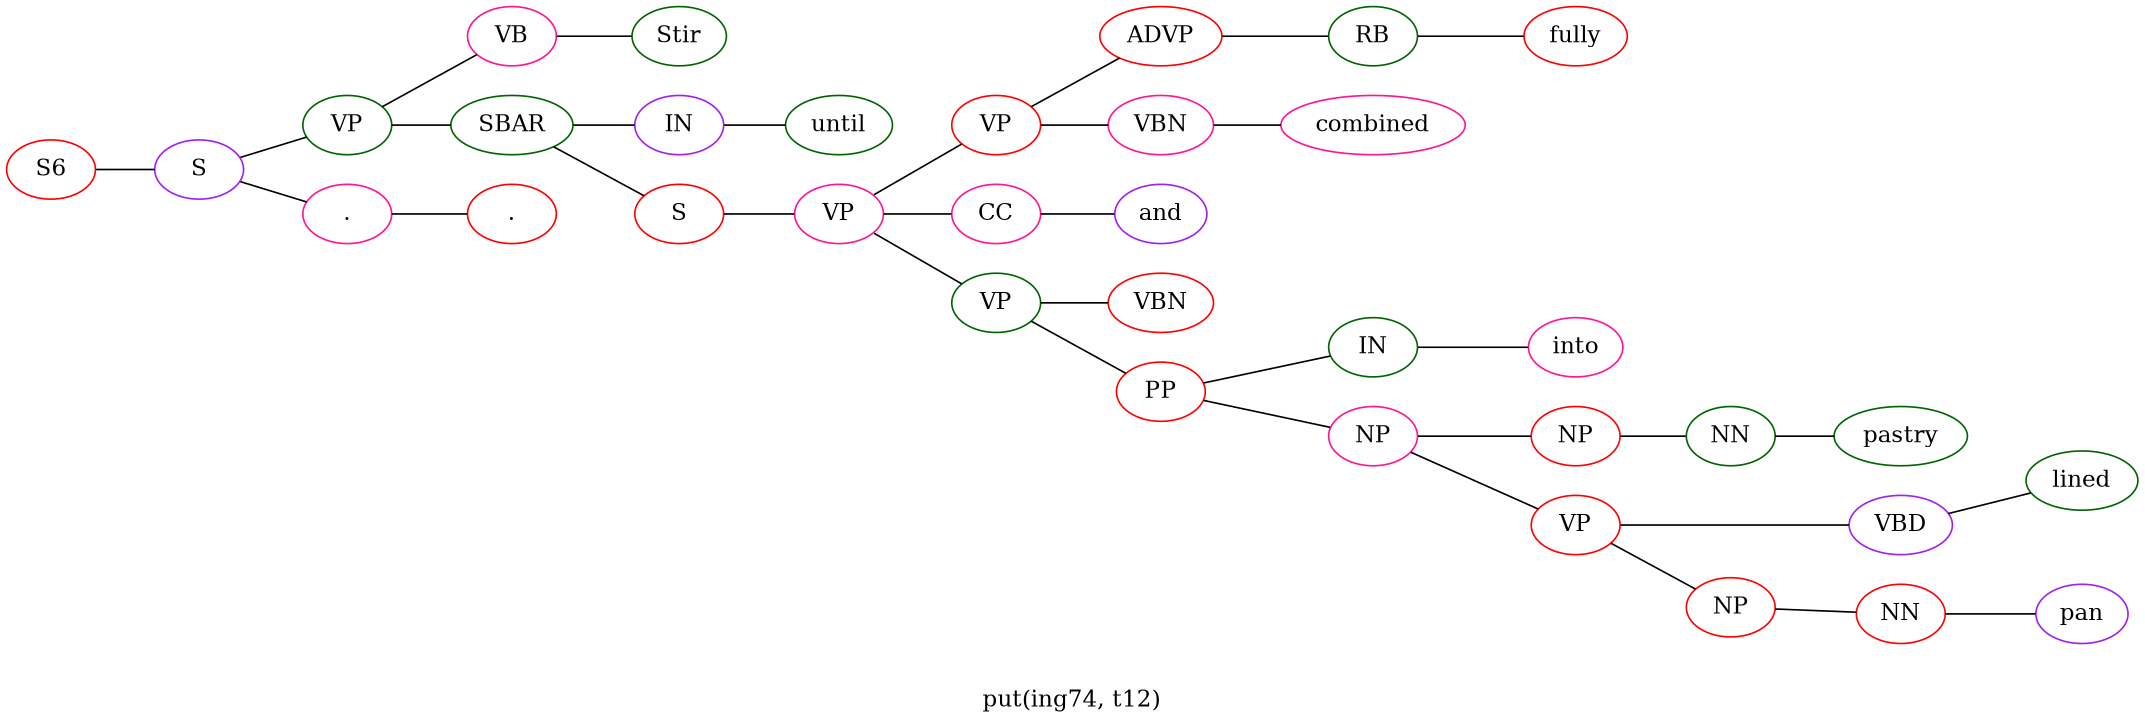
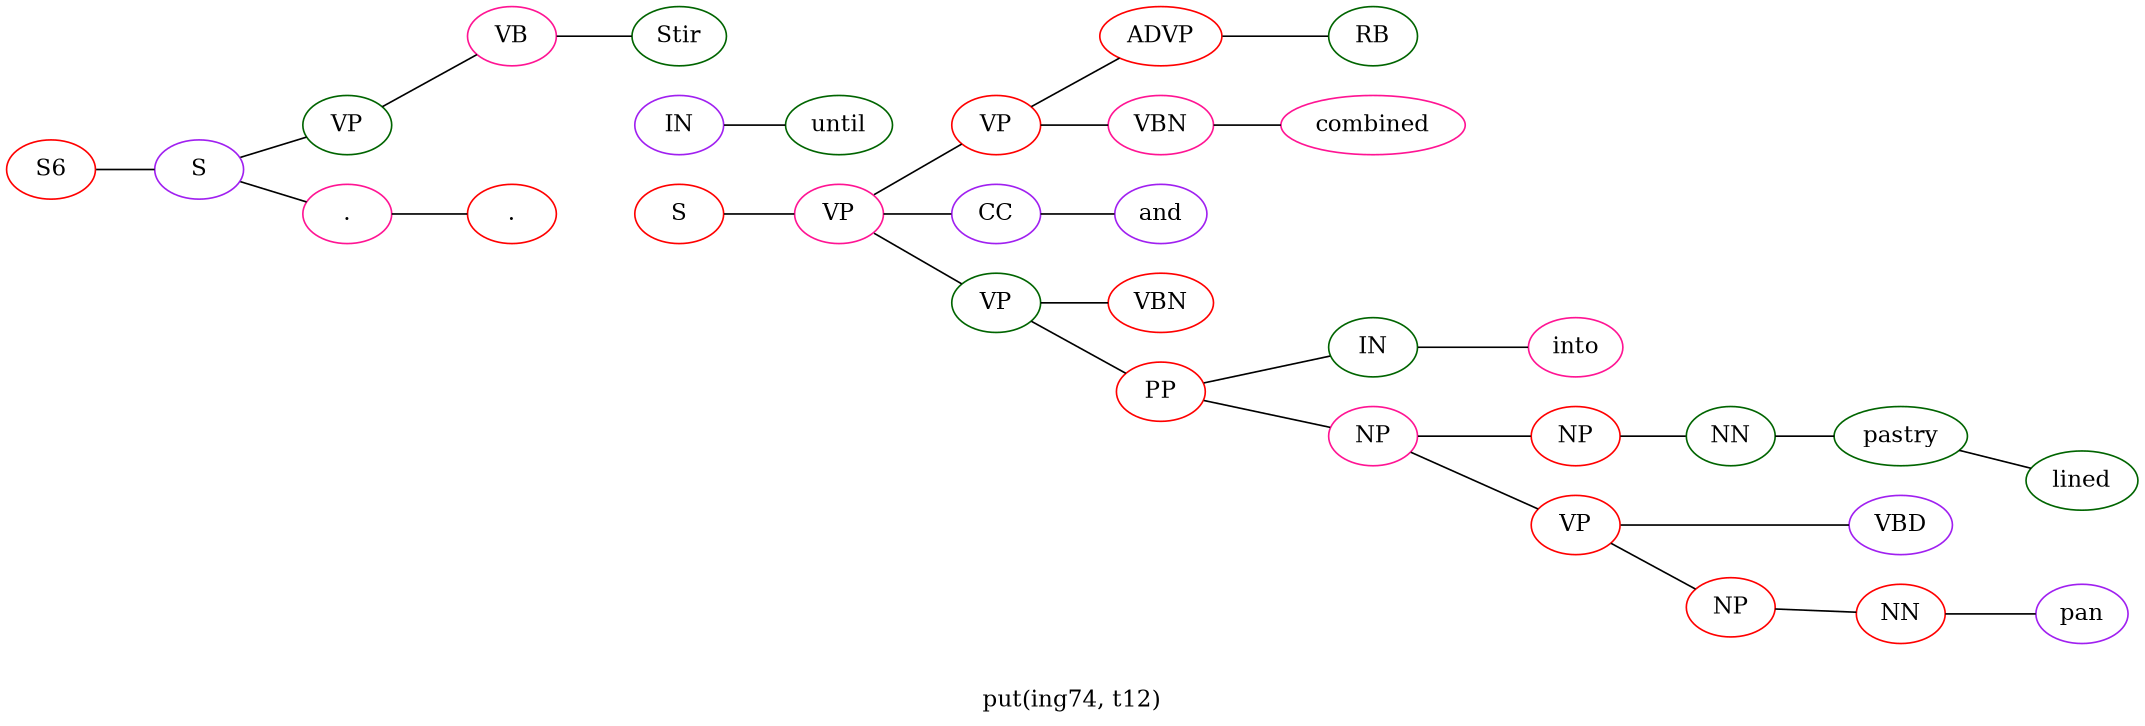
node "fully": removed
node "SBAR": removed
node "CC": color deeppink -> purple
edge "lined" -- "VBD": now "lined" -- "pastry"
